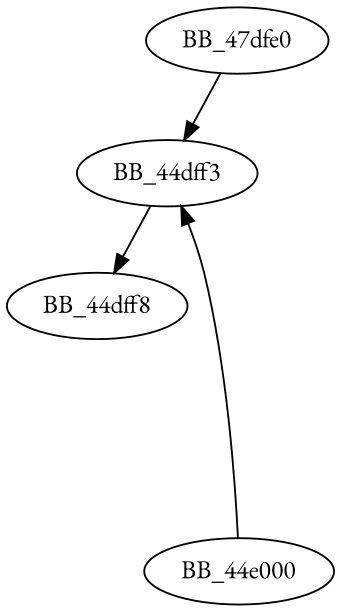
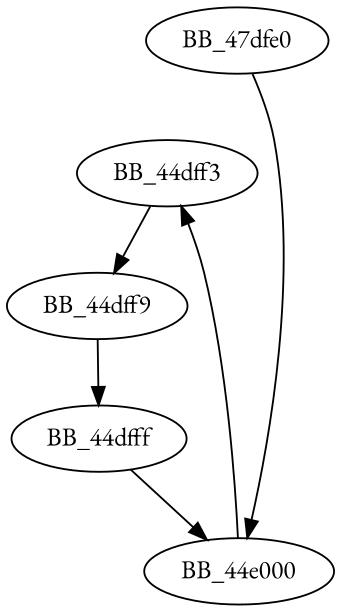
edge "BB_47dfe0" -> "BB_44dff3": now "BB_47dfe0" -> "BB_44e000"
node "BB_44dff8": label "BB_44dff8" -> "BB_44dff9"
node "BB_44dfff": added
